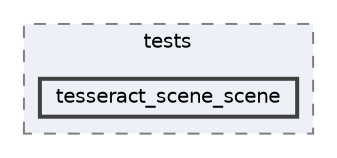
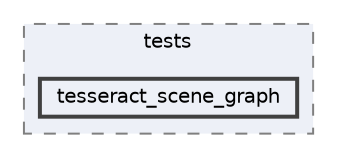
node "tesseract_scene_scene": label "tesseract_scene_scene" -> "tesseract_scene_graph"
